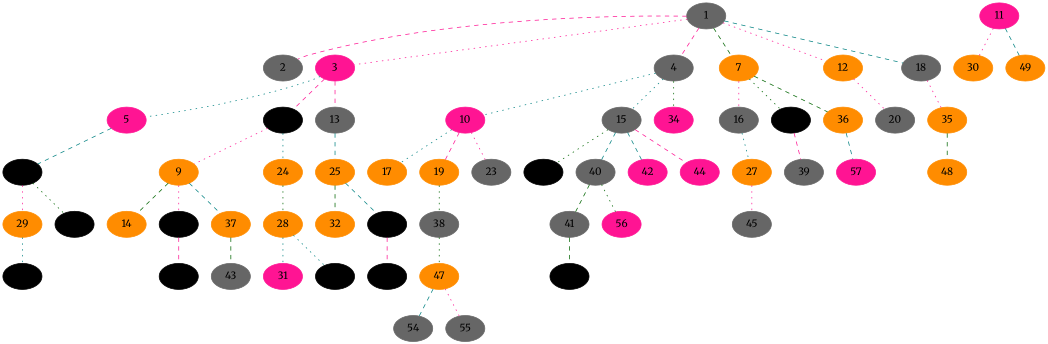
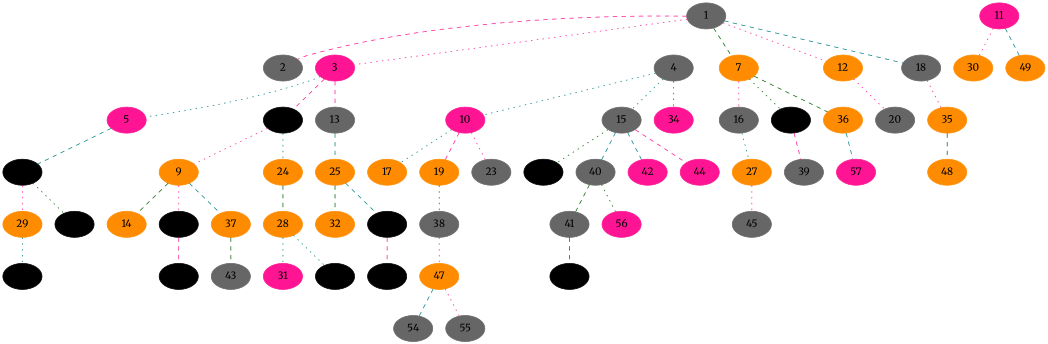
edge "1" -- "4": removed
edge "24" -- "28": style dotted -> dashed
edge "38" -- "47": color darkgreen -> deeppink
